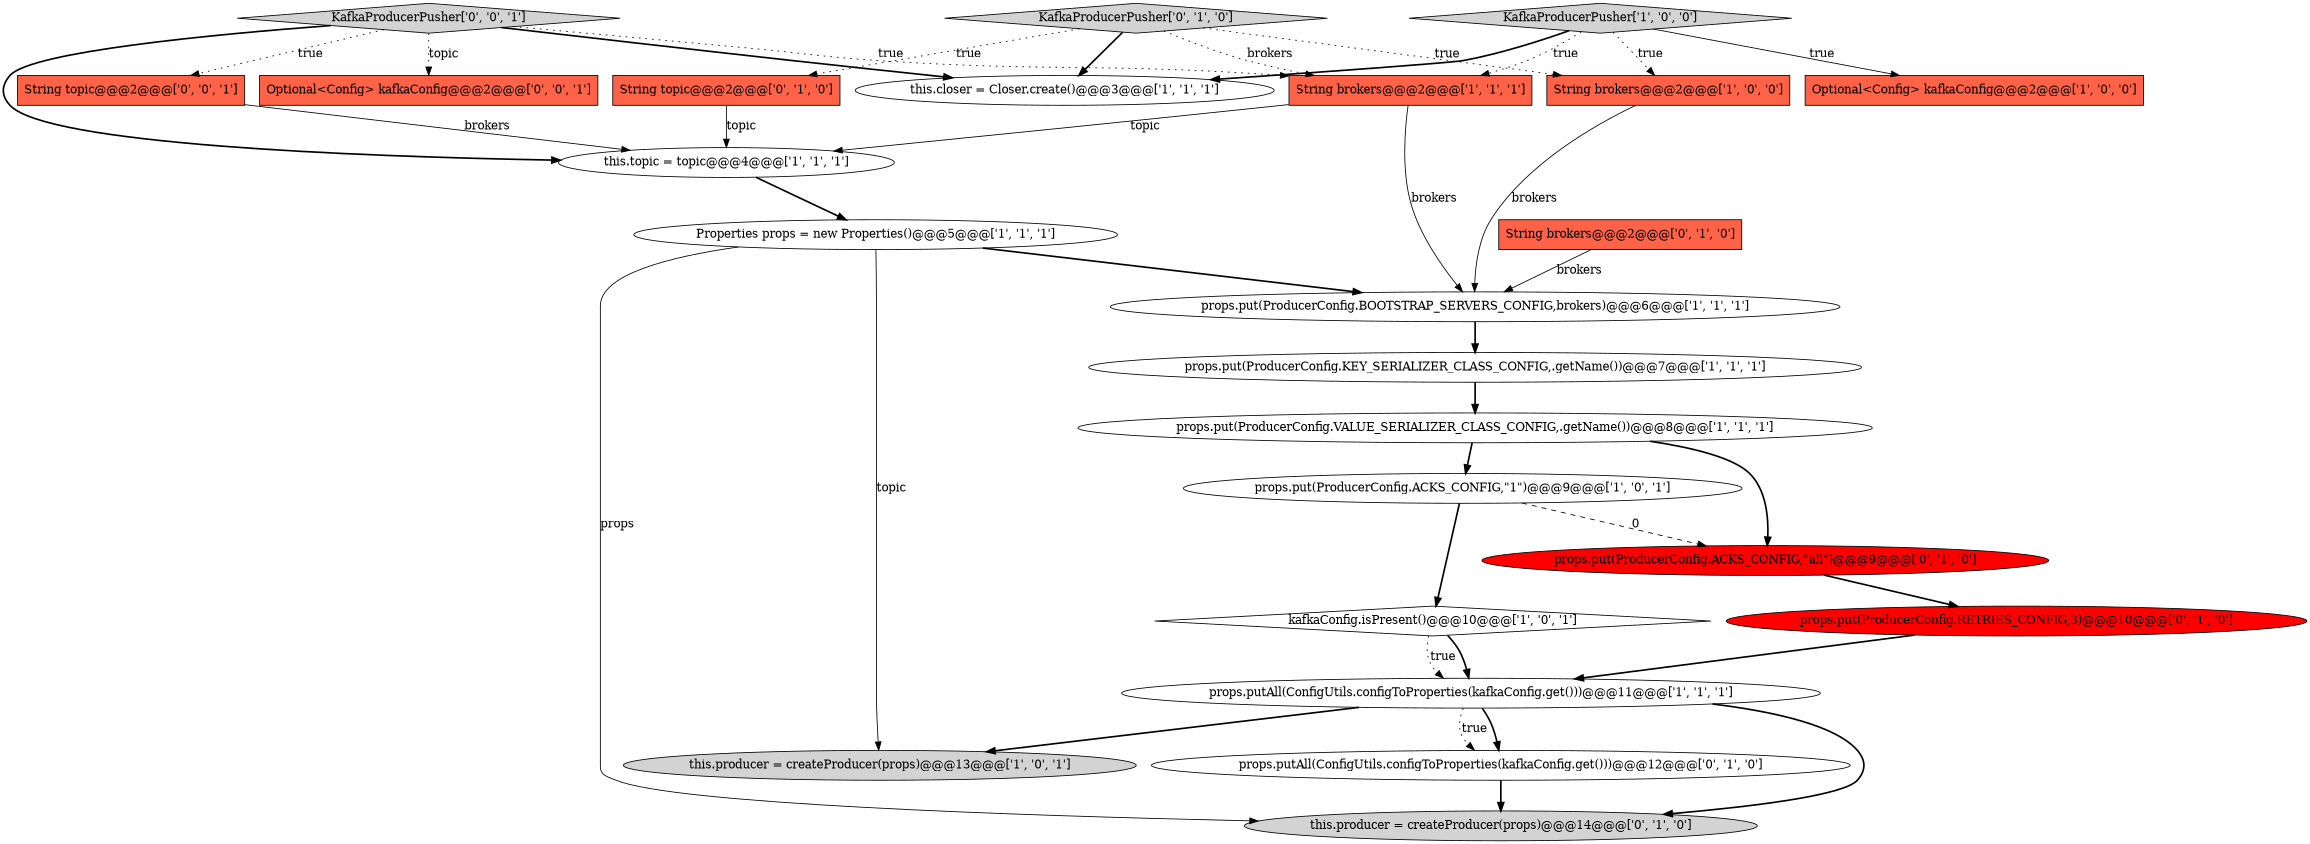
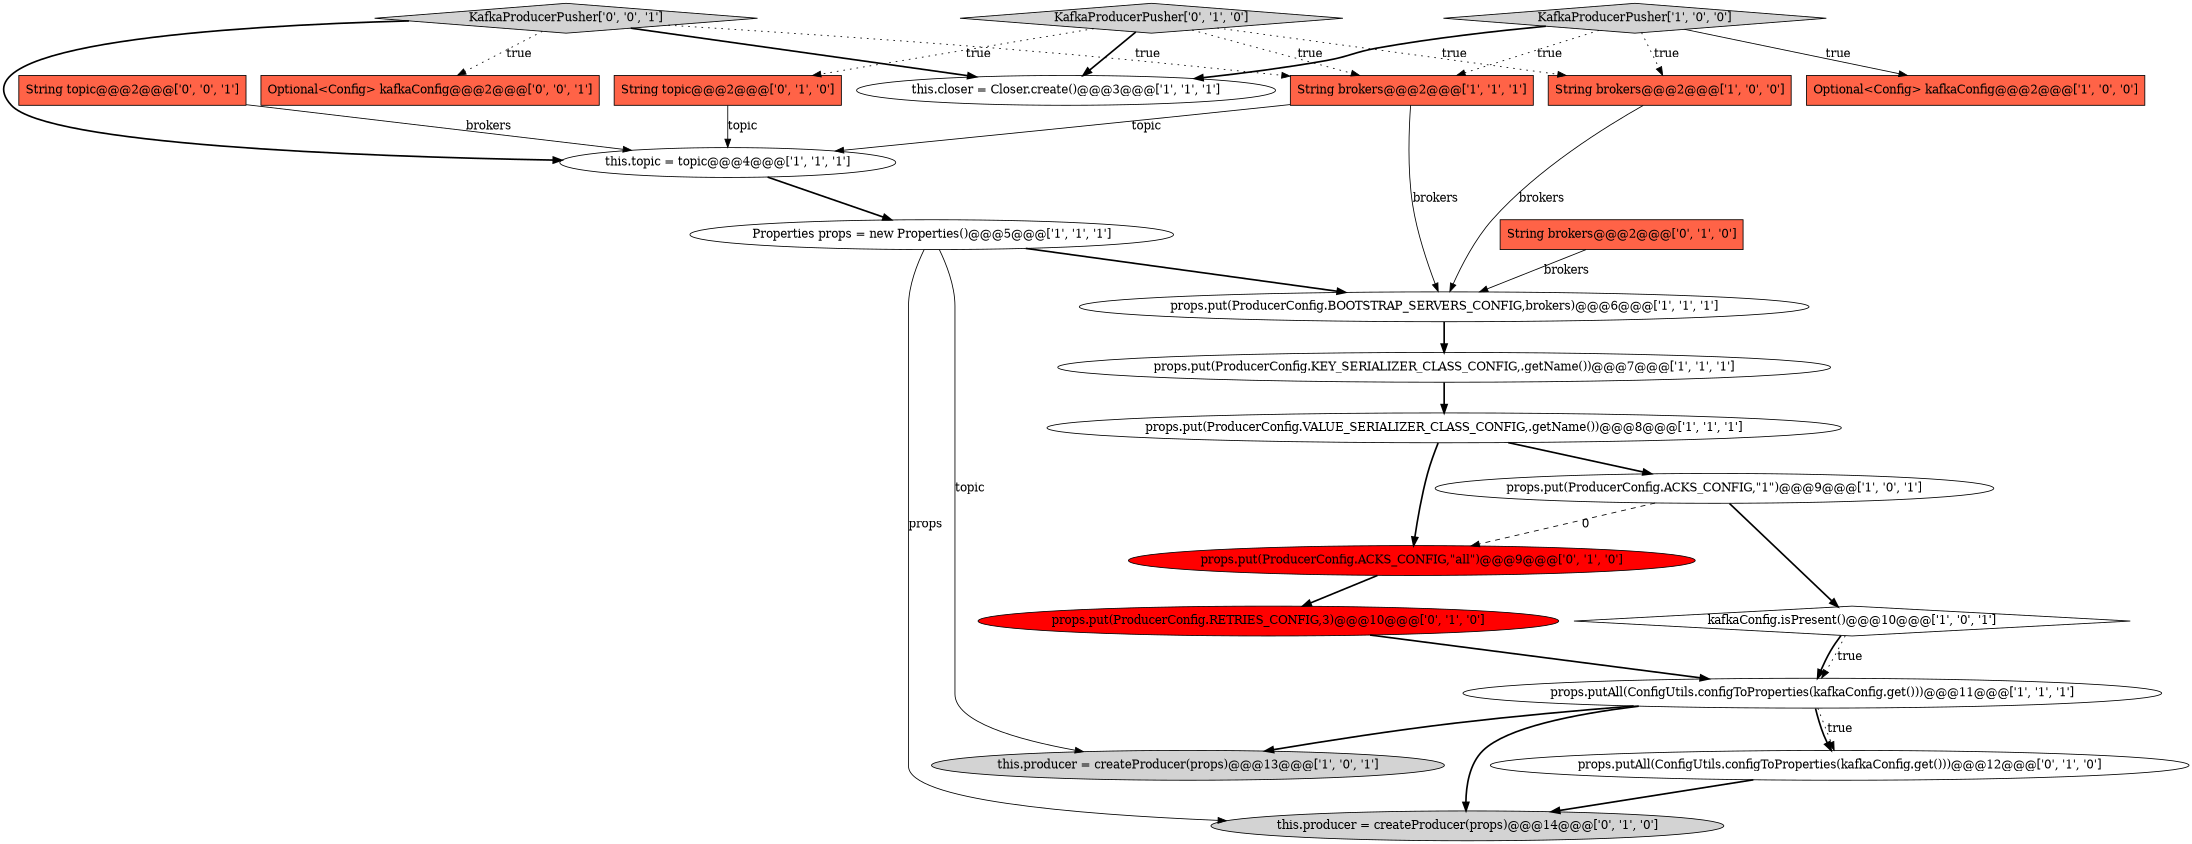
edge "KafkaProducerPusher['0', '0', '1']" -> "String topic@@@2@@@['0', '0', '1']": removed, label "true"
edge "KafkaProducerPusher['0', '0', '1']" -> "Optional<Config> kafkaConfig@@@2@@@['0', '0', '1']": label "topic" -> "true"
edge "KafkaProducerPusher['0', '1', '0']" -> "String brokers@@@2@@@['1', '1', '1']": label "brokers" -> "true"
